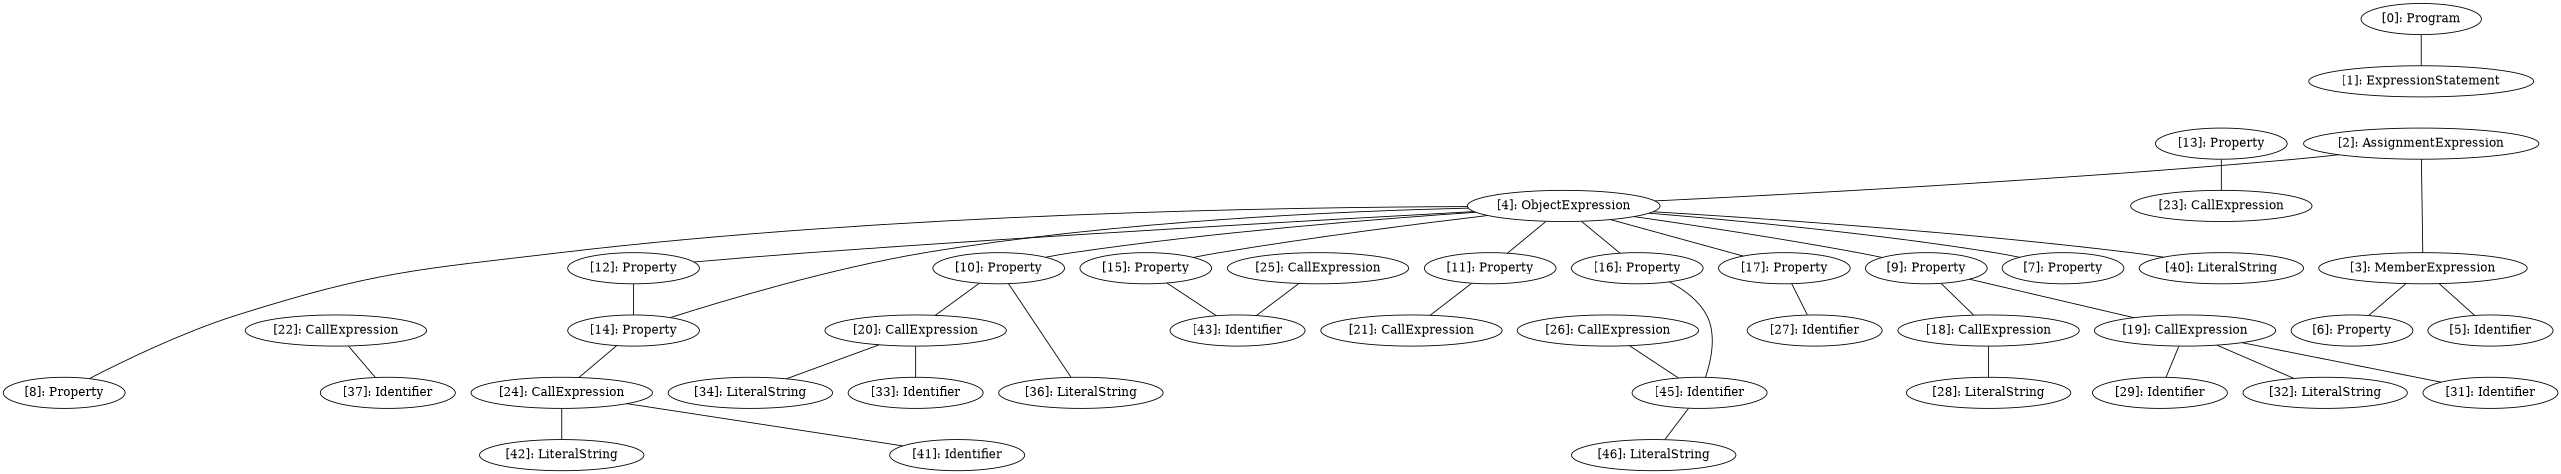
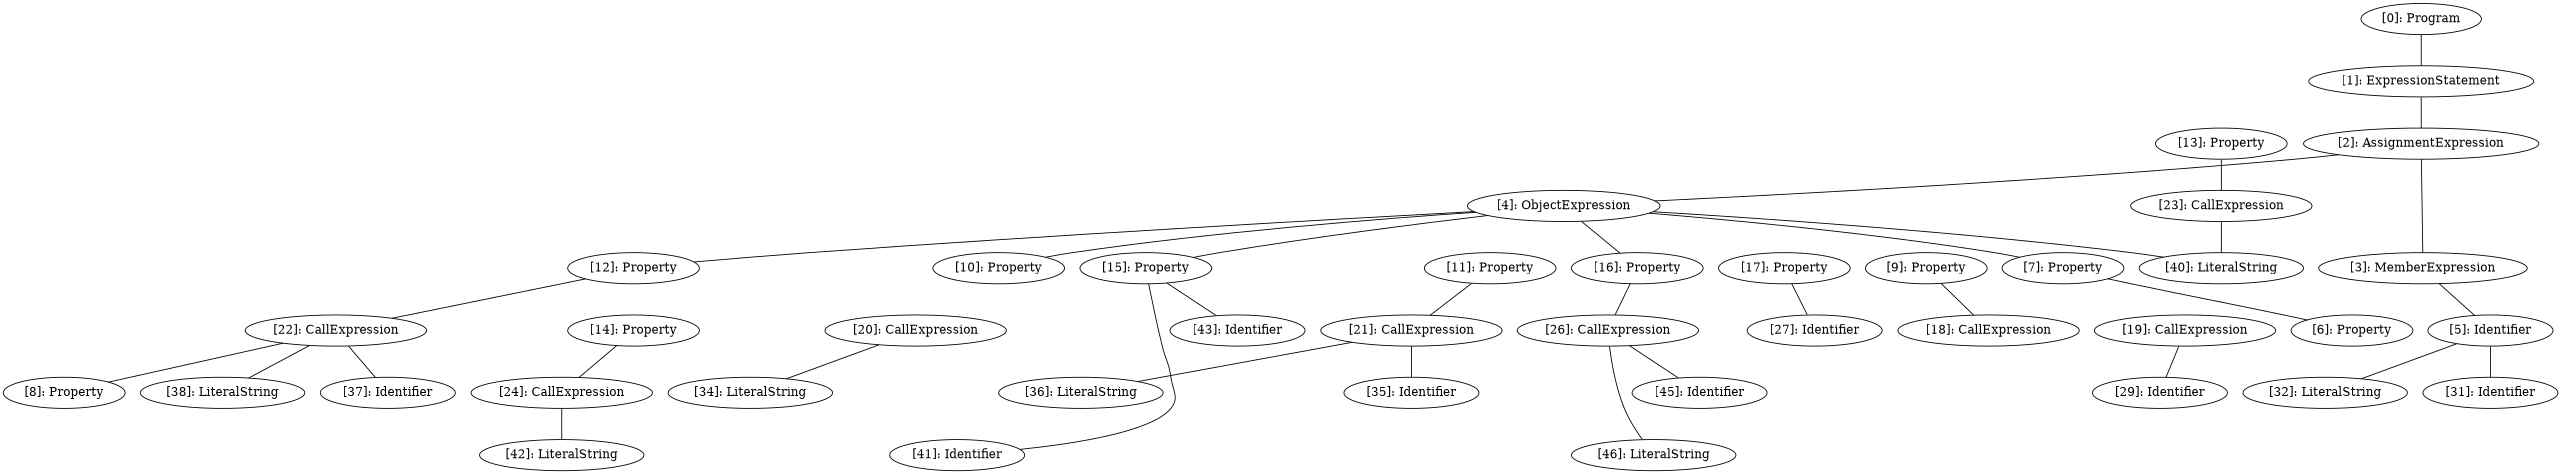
edge "[1]: ExpressionStatement" -- "[2]: AssignmentExpression": added
edge "[4]: ObjectExpression" -- "[14]: Property": removed
edge "[4]: ObjectExpression" -- "[8]: Property": now "[22]: CallExpression" -- "[8]: Property"
edge "[4]: ObjectExpression" -- "[9]: Property": removed
edge "[4]: ObjectExpression" -- "[11]: Property": removed
edge "[23]: CallExpression" -- "[40]: LiteralString": added
edge "[4]: ObjectExpression" -- "[17]: Property": removed
node "[25]: CallExpression": removed
edge "[9]: Property" -- "[19]: CallExpression": removed
edge "[12]: Property" -- "[14]: Property": now "[12]: Property" -- "[22]: CallExpression"
edge "[10]: Property" -- "[20]: CallExpression": removed
edge "[3]: MemberExpression" -- "[6]: Property": now "[7]: Property" -- "[6]: Property"
edge "[16]: Property" -- "[45]: Identifier": now "[16]: Property" -- "[26]: CallExpression"
edge "[10]: Property" -- "[36]: LiteralString": now "[21]: CallExpression" -- "[36]: LiteralString"
edge "[19]: CallExpression" -- "[32]: LiteralString": now "[5]: Identifier" -- "[32]: LiteralString"
edge "[19]: CallExpression" -- "[31]: Identifier": now "[5]: Identifier" -- "[31]: Identifier"
node "[38]: LiteralString": added
node "[33]: Identifier": removed
node "[35]: Identifier": added
node "[28]: LiteralString": removed
edge "[45]: Identifier" -- "[46]: LiteralString": now "[26]: CallExpression" -- "[46]: LiteralString"
edge "[24]: CallExpression" -- "[41]: Identifier": now "[15]: Property" -- "[41]: Identifier"
